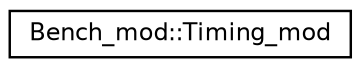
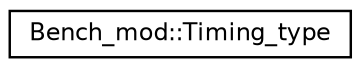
node "Bench_mod::Timing_mod": label "Bench_mod::Timing_mod" -> "Bench_mod::Timing_type"
